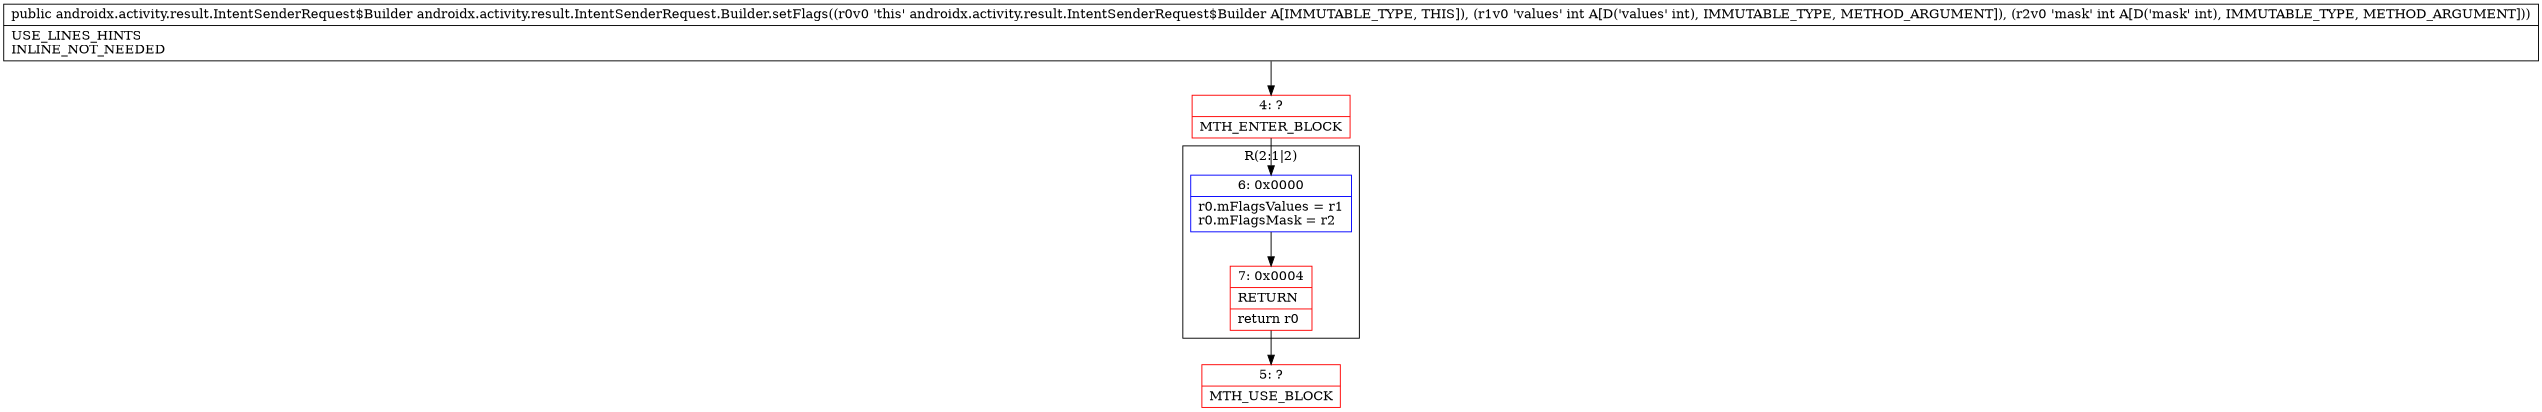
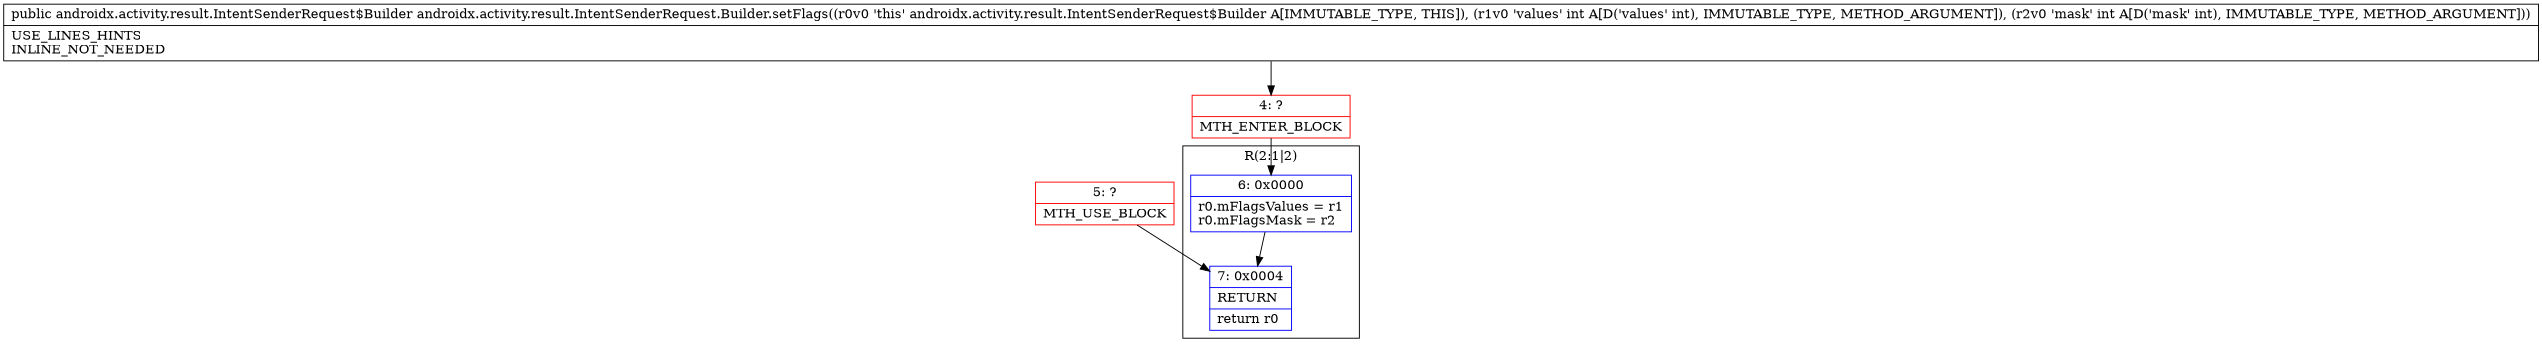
node "7: 0x0004": color red -> blue
edge "7: 0x0004" -> "5: ?": reversed
